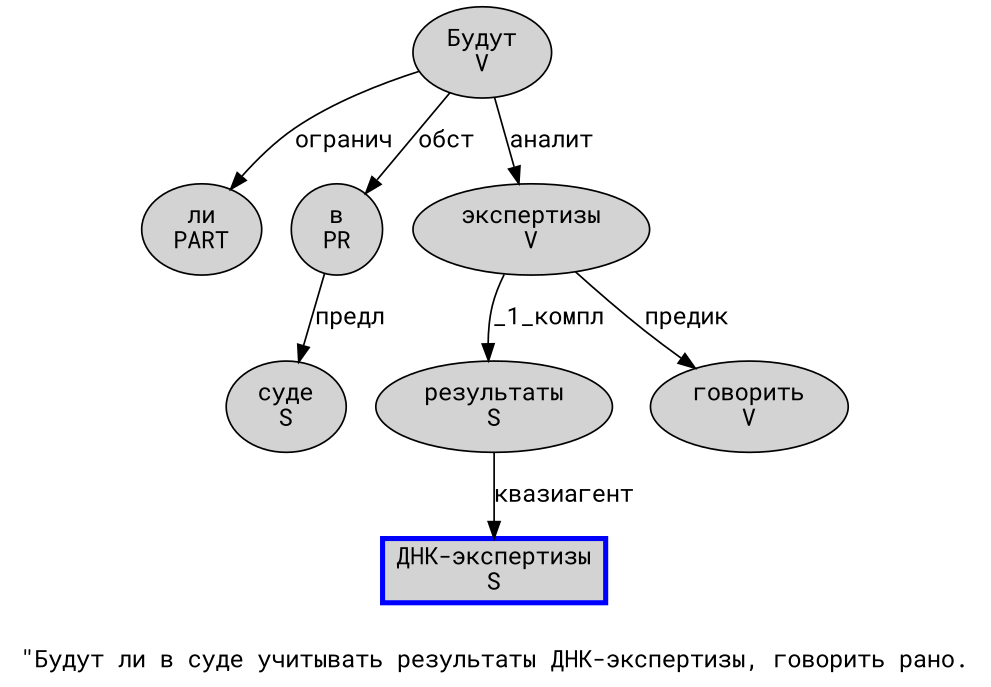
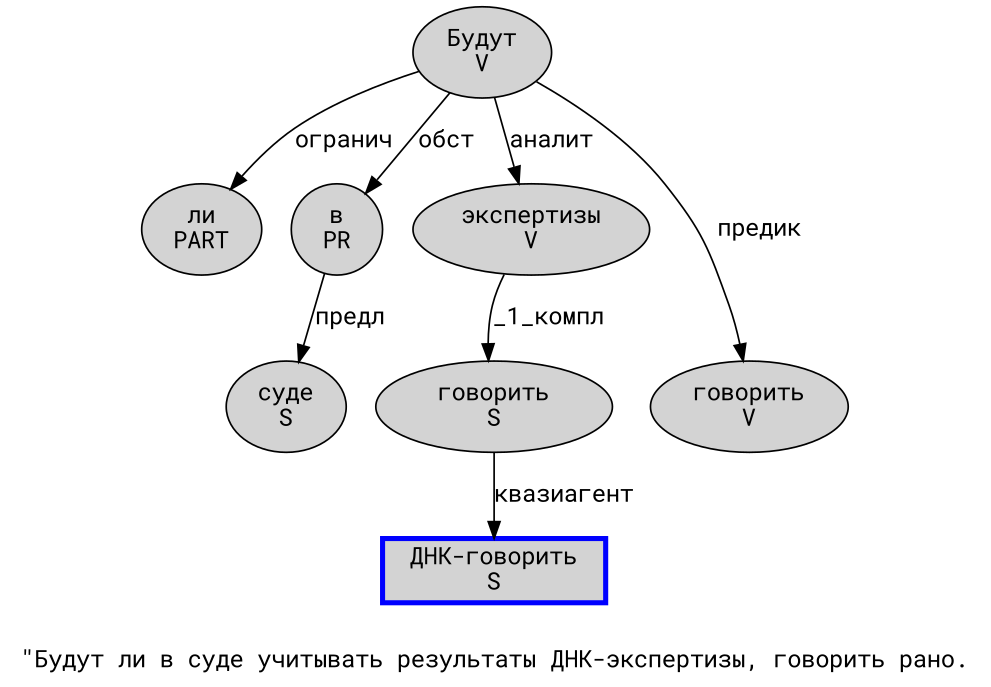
edge "экспертизы V" -> "говорить V": now "Будут V" -> "говорить V"
node "результаты S": label "результаты S" -> "говорить S"
node "ДНК-экспертизы S": label "ДНК-экспертизы S" -> "ДНК-говорить S"
